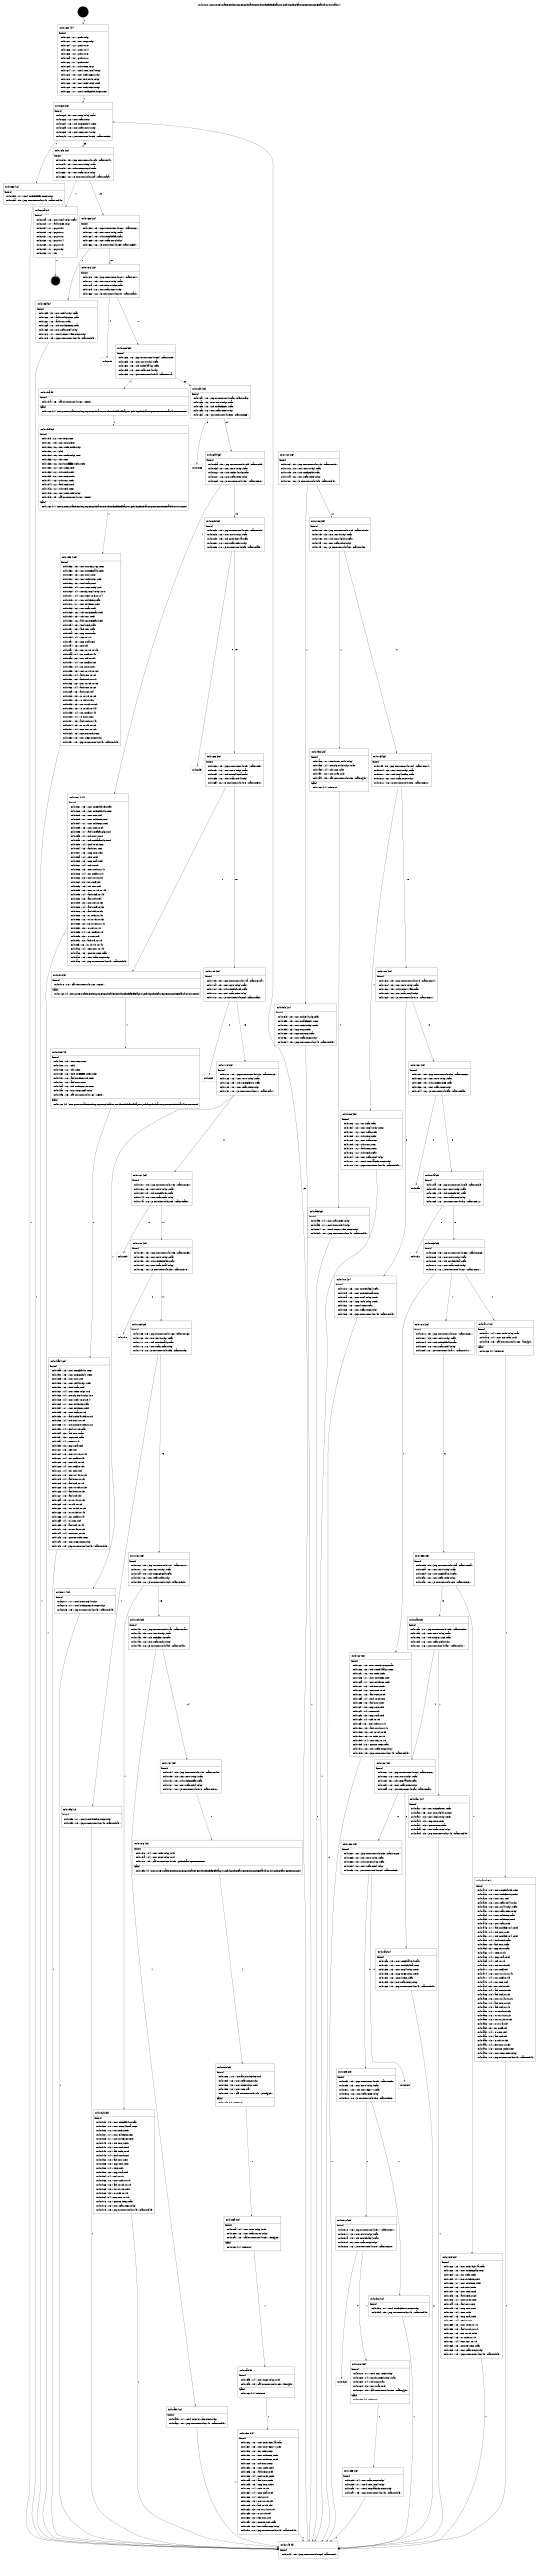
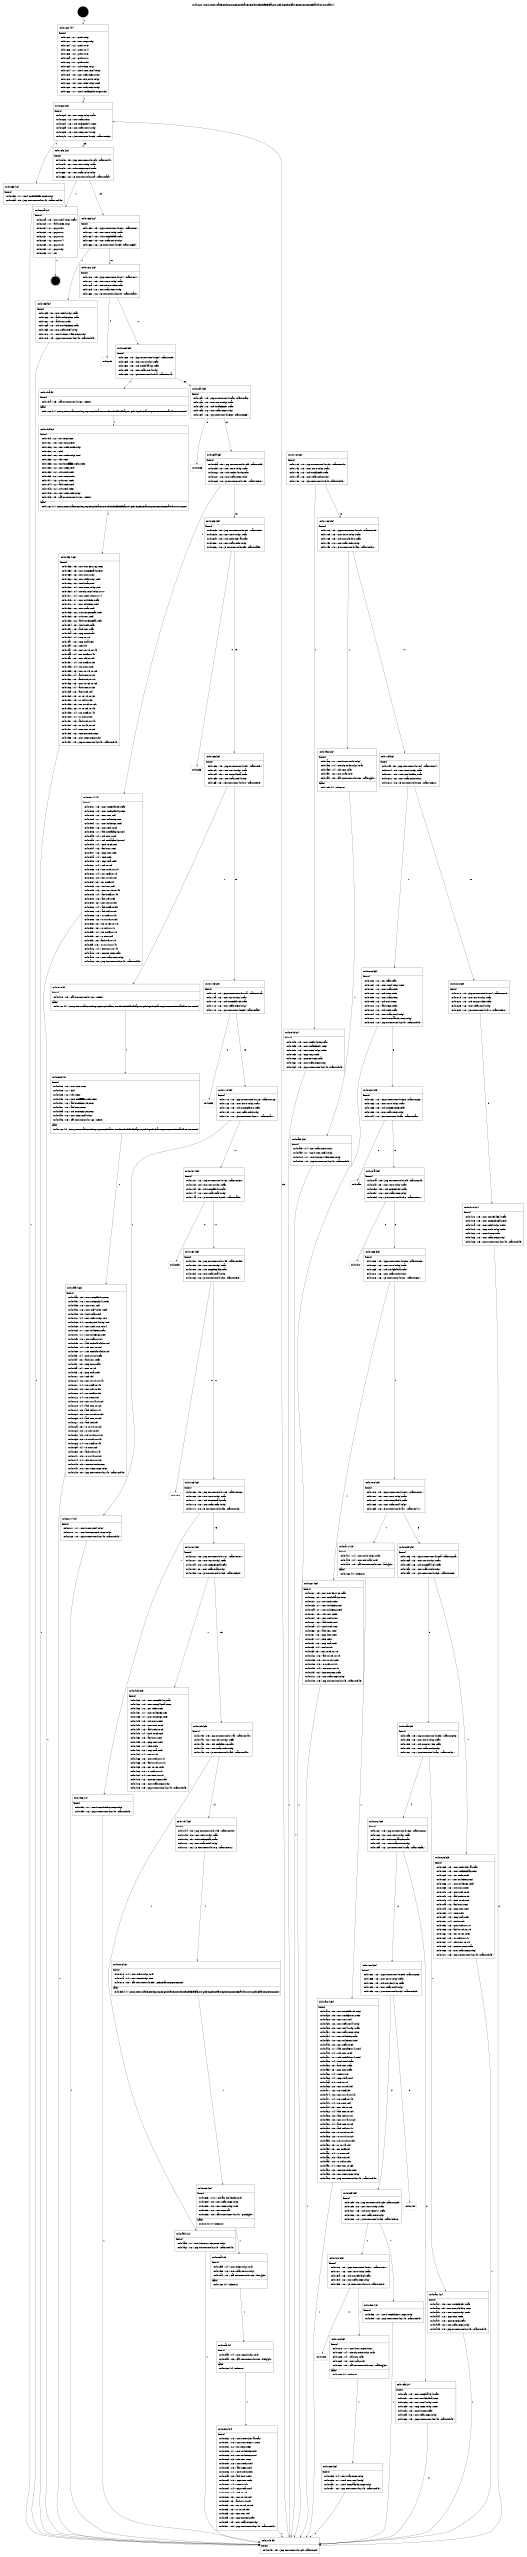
edge "0x401818 [25]" -> "0x401831 [25]": now "0x401e02 [33]" -> "0x401831 [25]"
edge "0x401863 [25]" -> "0x401a11 [13]": now "0x40187c [25]" -> "0x401a11 [13]"
edge "0x401b2b [83]" -> "0x402149 [5]": removed, label "1"
